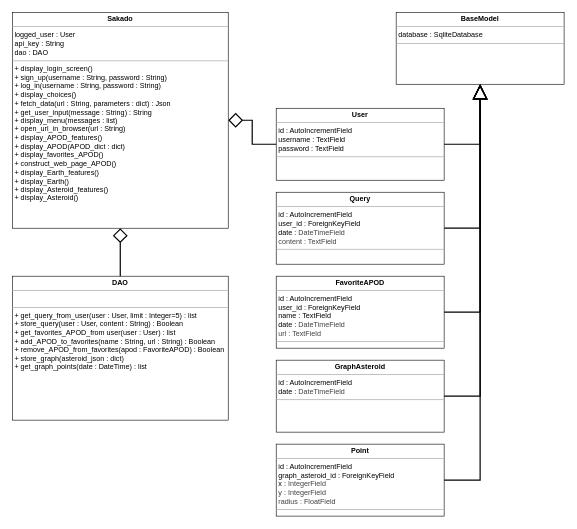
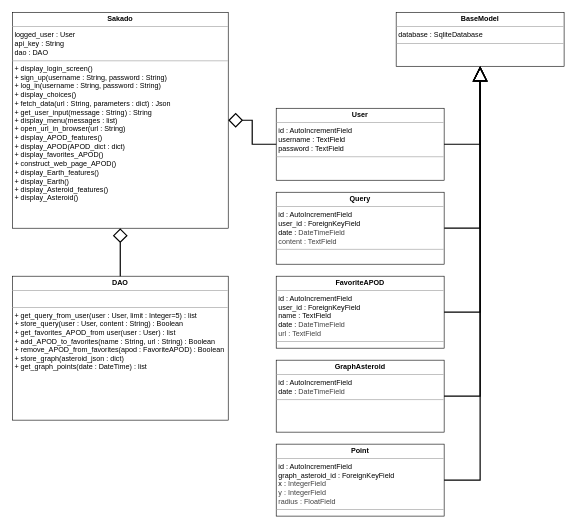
node "BaseModel database : SqliteDatabase": size 168x72 -> 168x54
